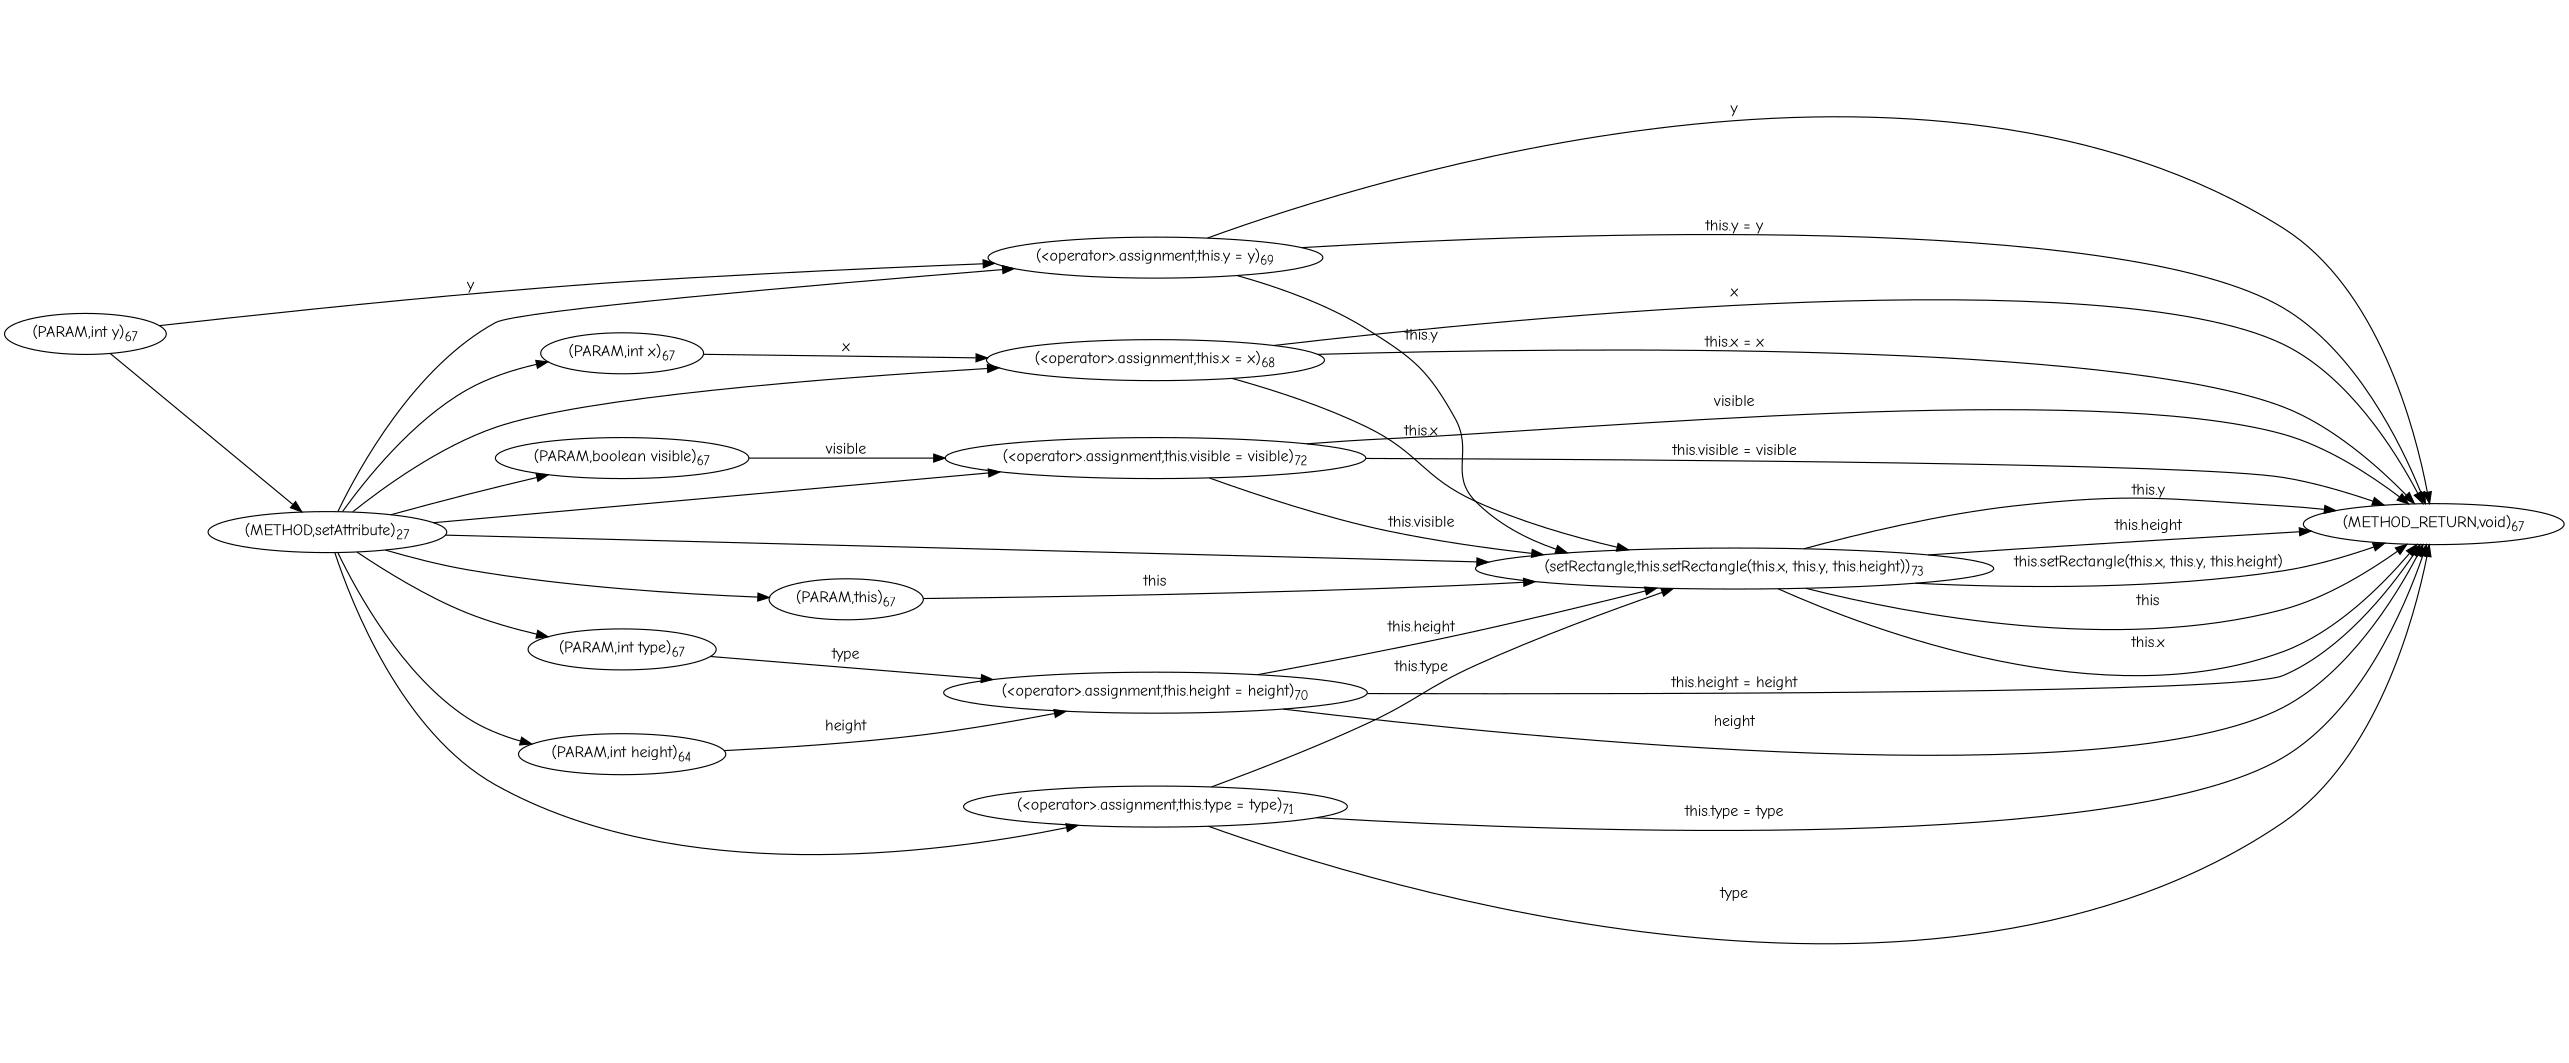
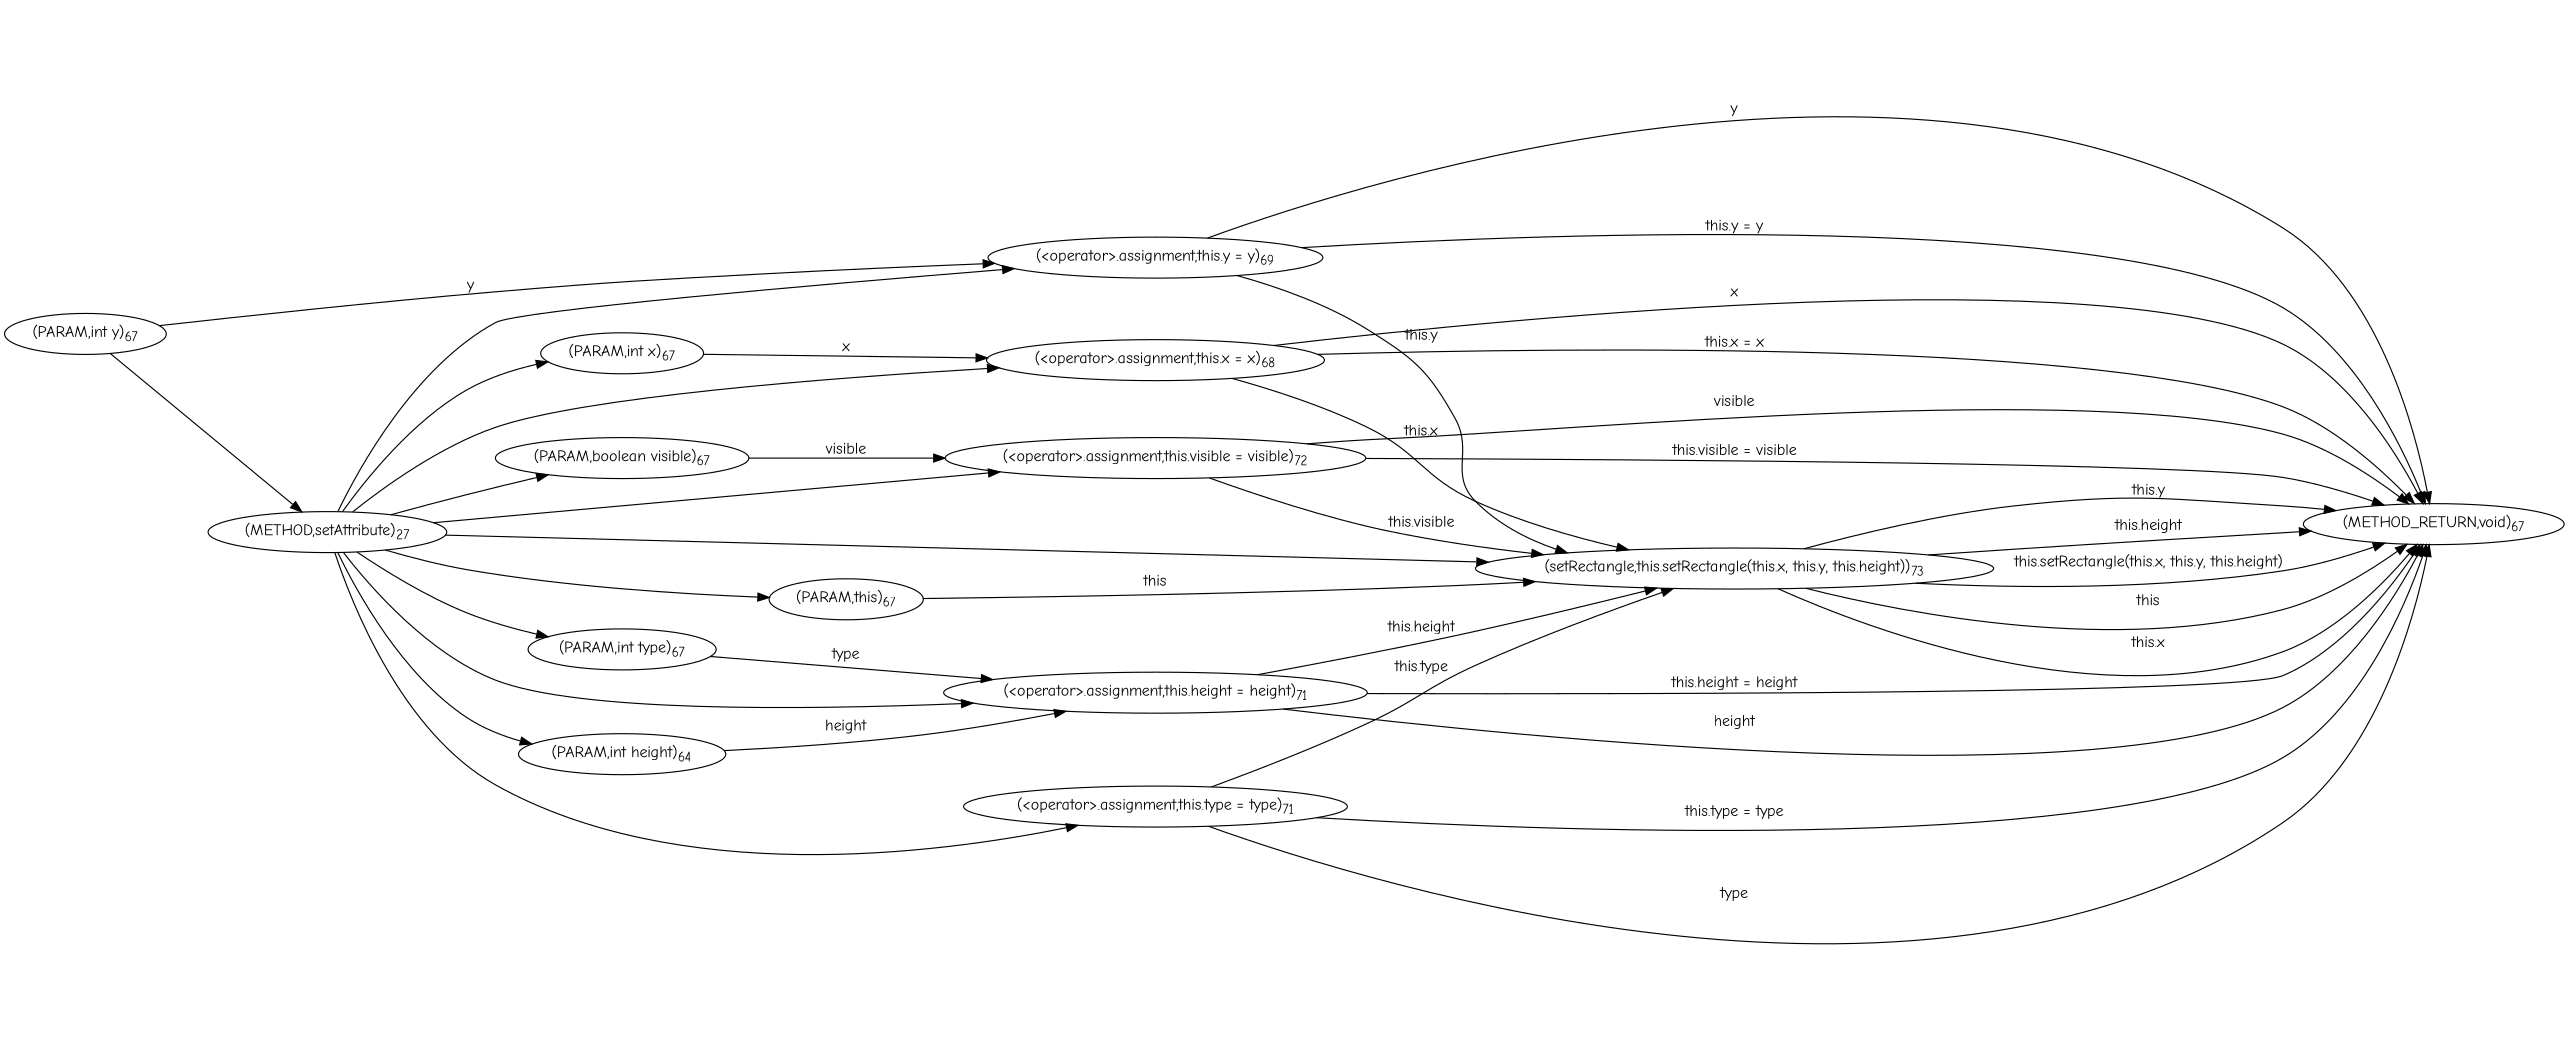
node "(<operator>.assignment,this.height = height)": text "70" -> "71"
edge "(METHOD,setAttribute)" -> "(<operator>.assignment,this.height = height)": added
